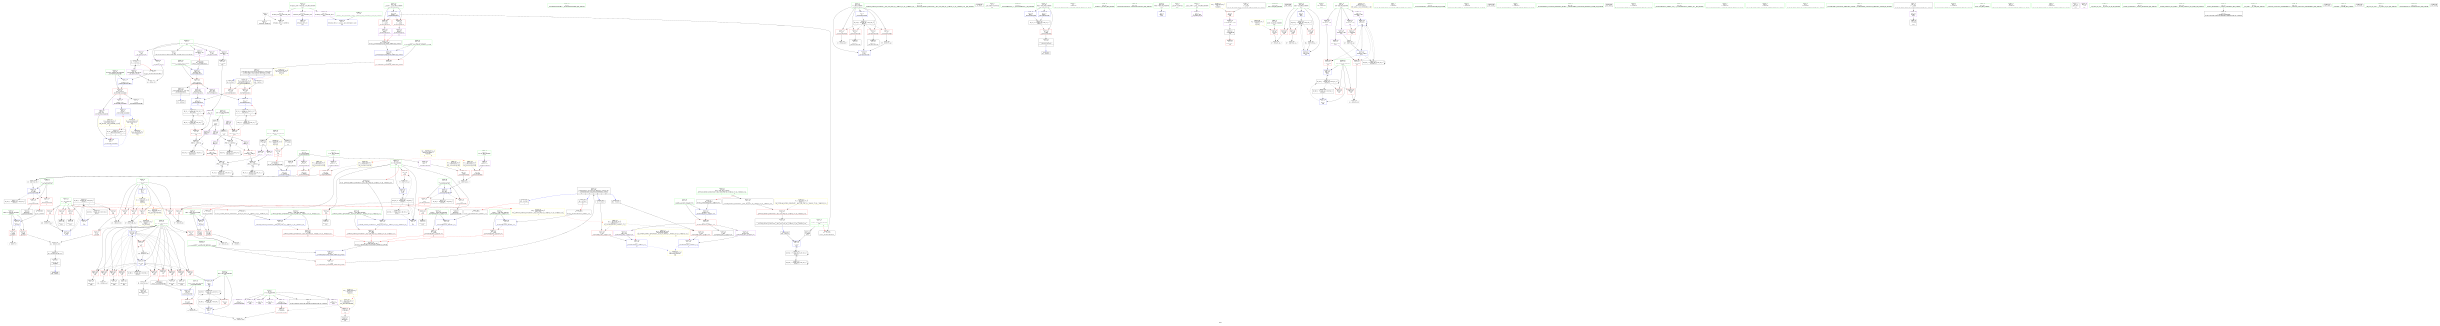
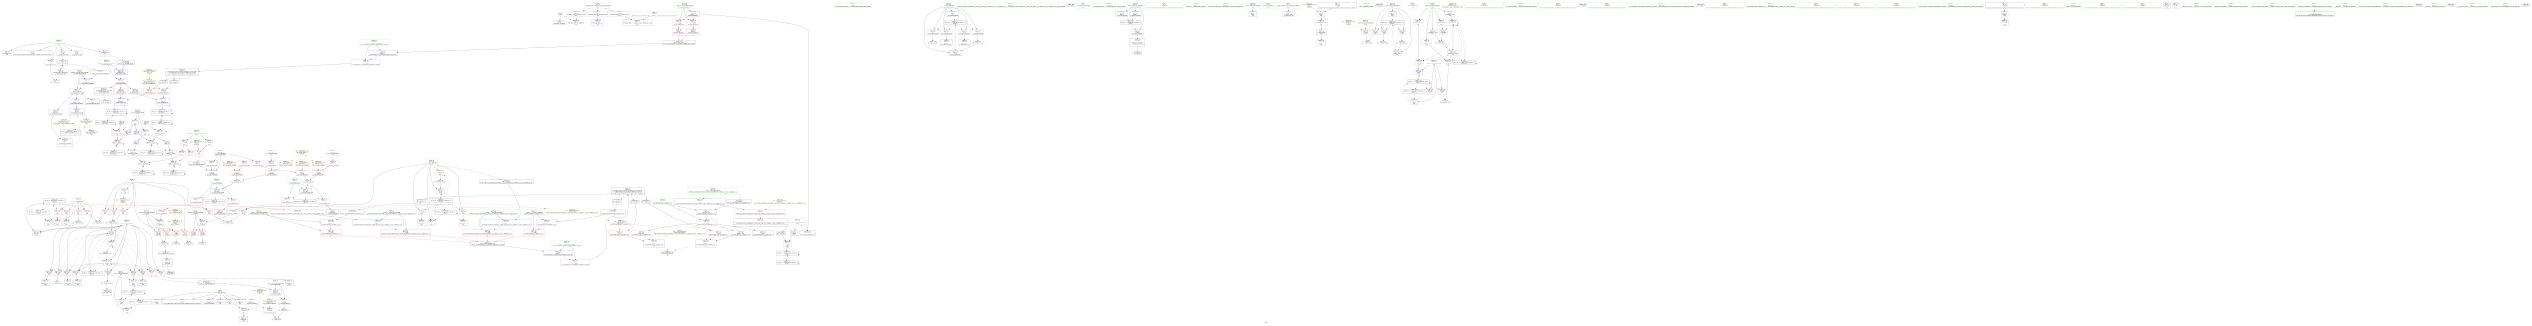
node "NodeID: 103": removed
edge "NodeID: 35" -> "NodeID: 141": now "NodeID: 35" -> "NodeID: 244"
